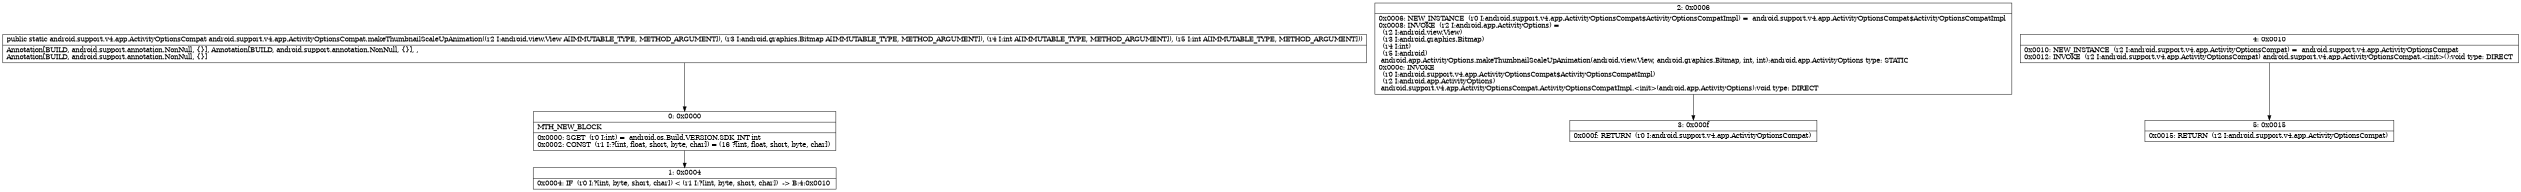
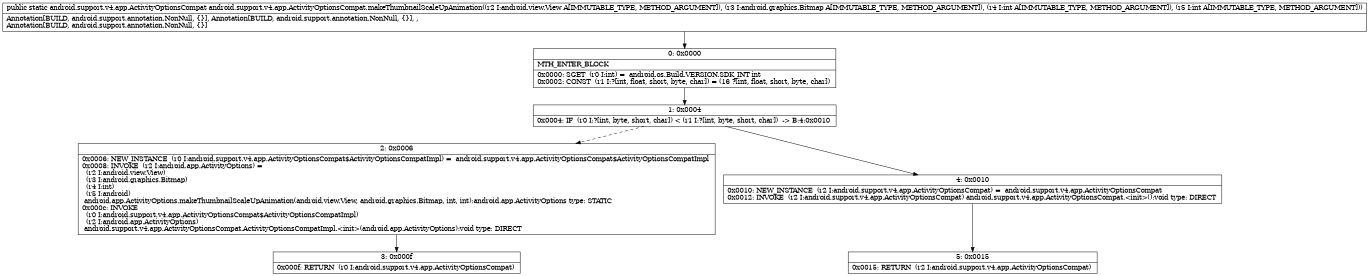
node "0: 0x0000": text "MTH_NEW_BLOCK" -> "MTH_ENTER_BLOCK"
edge "1: 0x0004" -> "2: 0x0006": added
edge "1: 0x0004" -> "4: 0x0010": added
